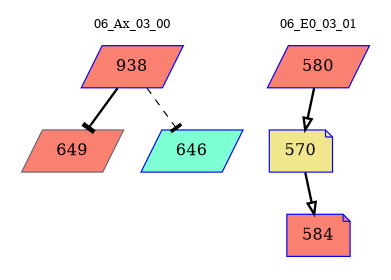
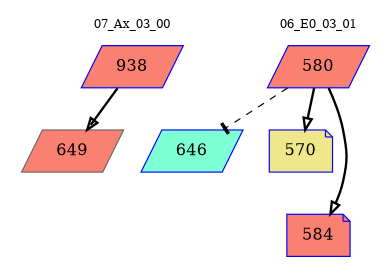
cluster "06_Ax_03_00": label "06_Ax_03_00" -> "07_Ax_03_00"
edge "938" -> "649": arrowhead tee -> onormal
edge "938" -> "646": now "580" -> "646"
edge "570" -> "584": now "580" -> "584"
